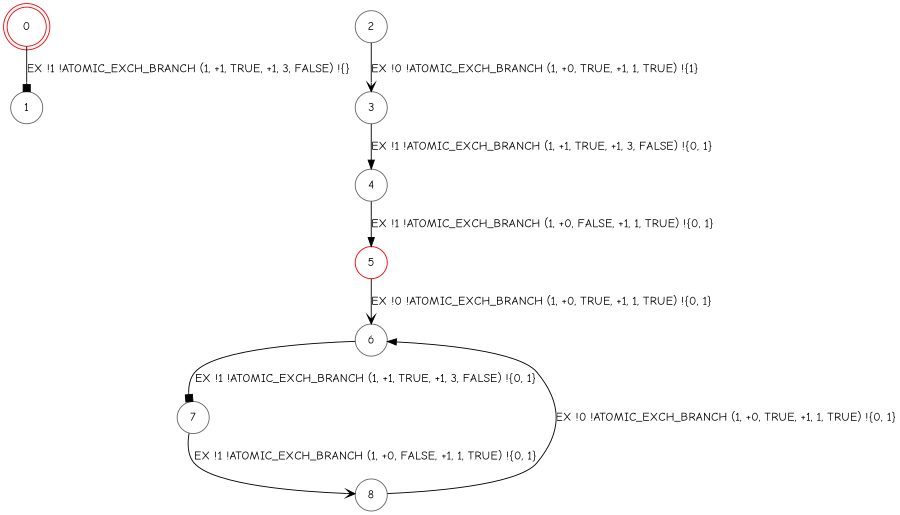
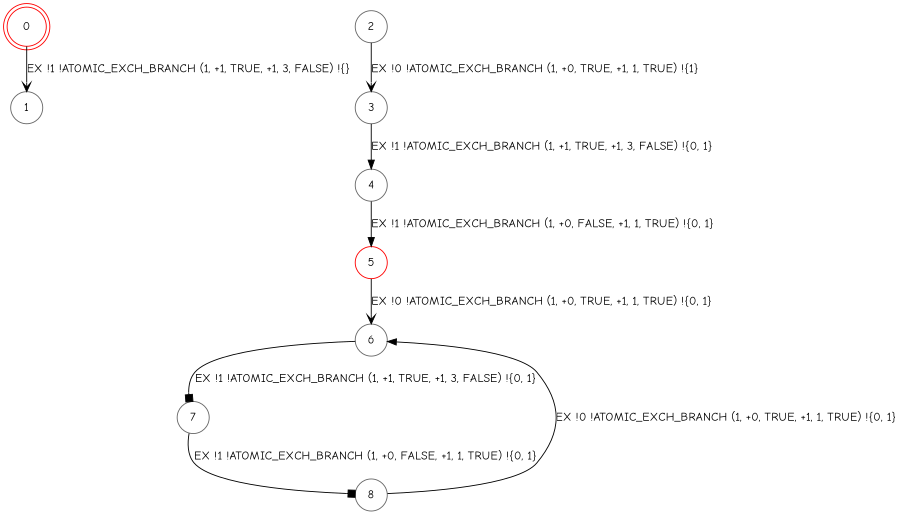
edge "0" -> "1": arrowhead box -> vee
edge "7" -> "8": arrowhead vee -> box
